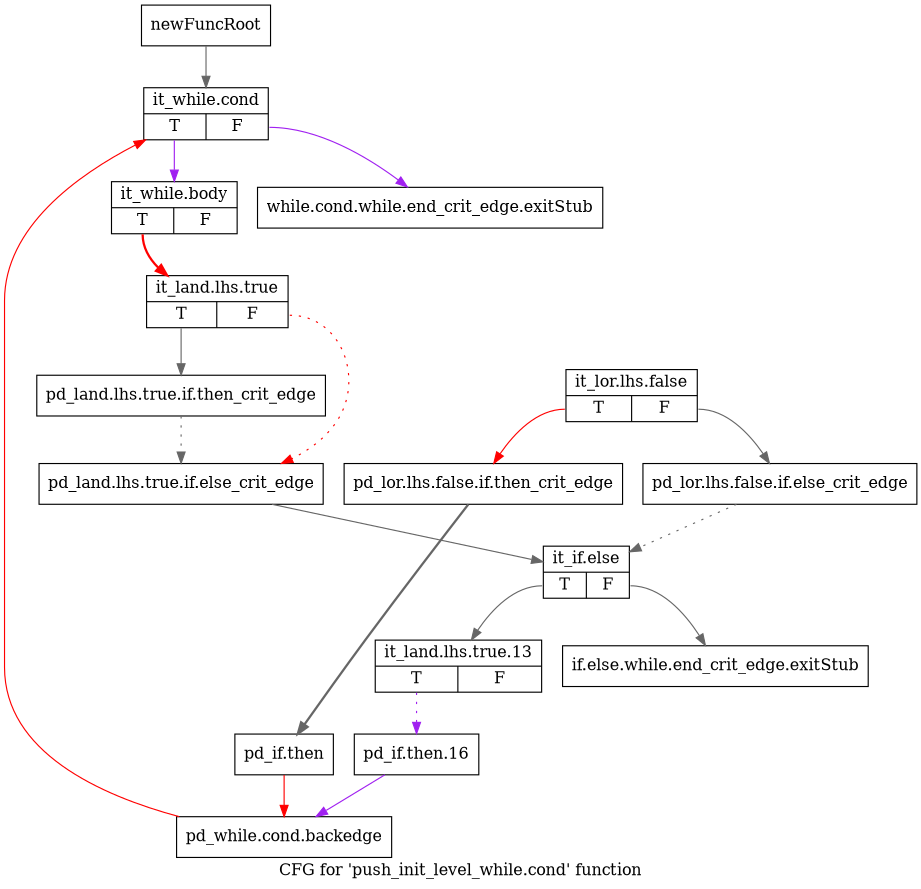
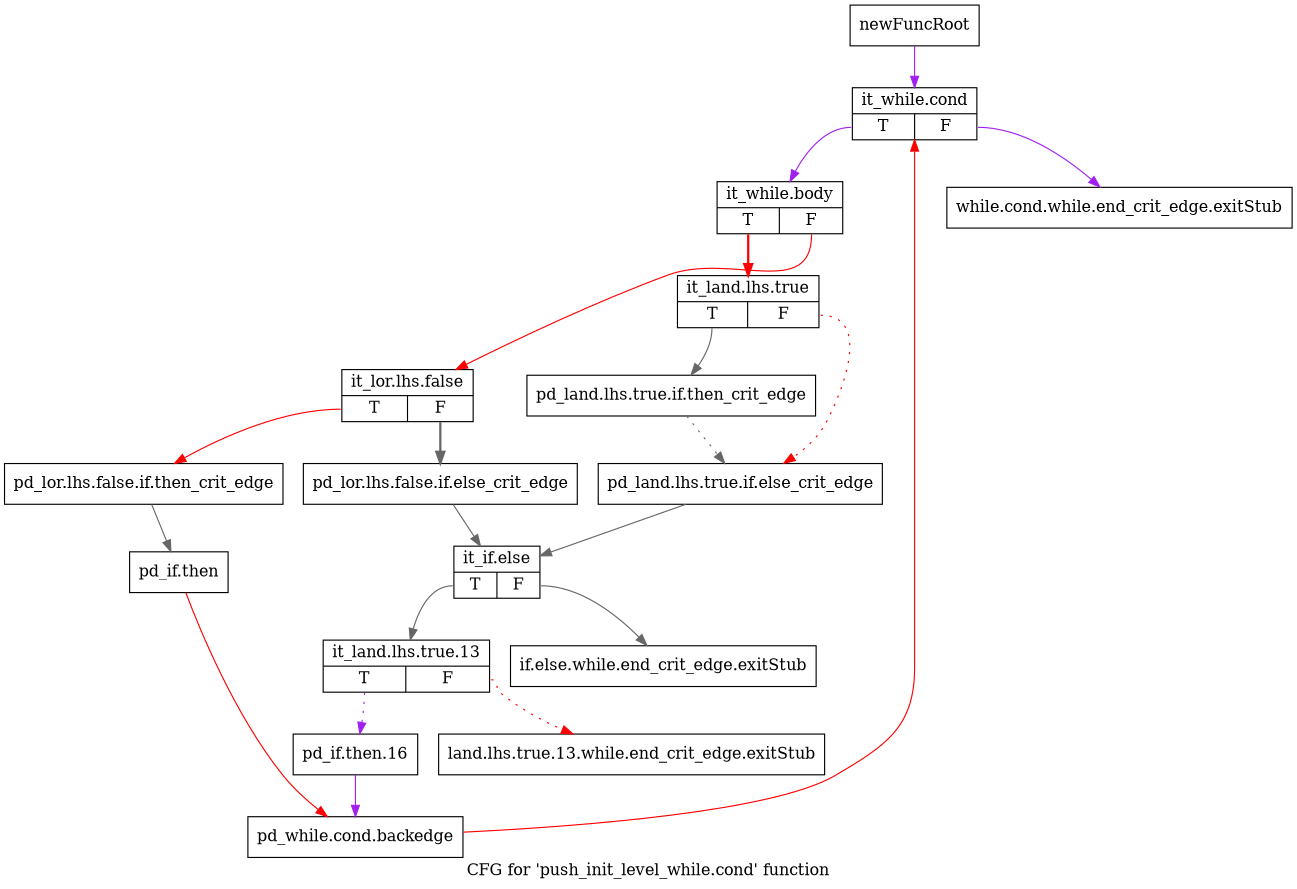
edge "newFuncRoot" -> "it_while.cond": color gray40 -> purple
edge "it_while.body" -> "it_lor.lhs.false": added
edge "it_lor.lhs.false" -> "pd_lor.lhs.false.if.else_crit_edge": style solid -> bold
edge "pd_lor.lhs.false.if.else_crit_edge" -> "it_if.else": style dotted -> solid
edge "pd_lor.lhs.false.if.then_crit_edge" -> "pd_if.then": style bold -> solid
node "land.lhs.true.13.while.end_crit_edge.exitStub": added
